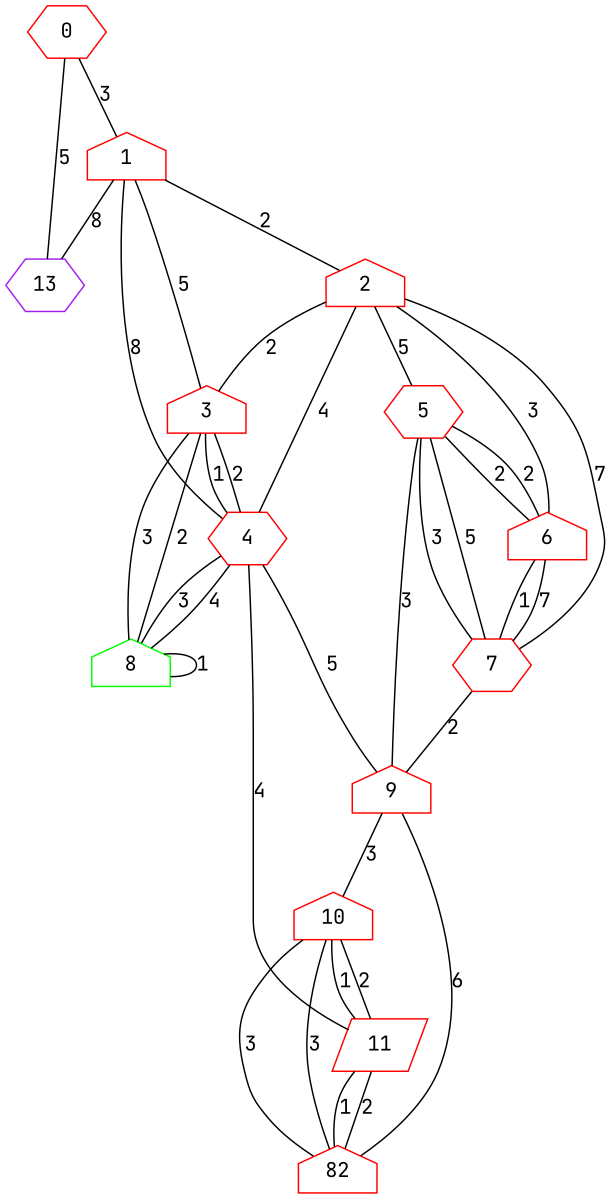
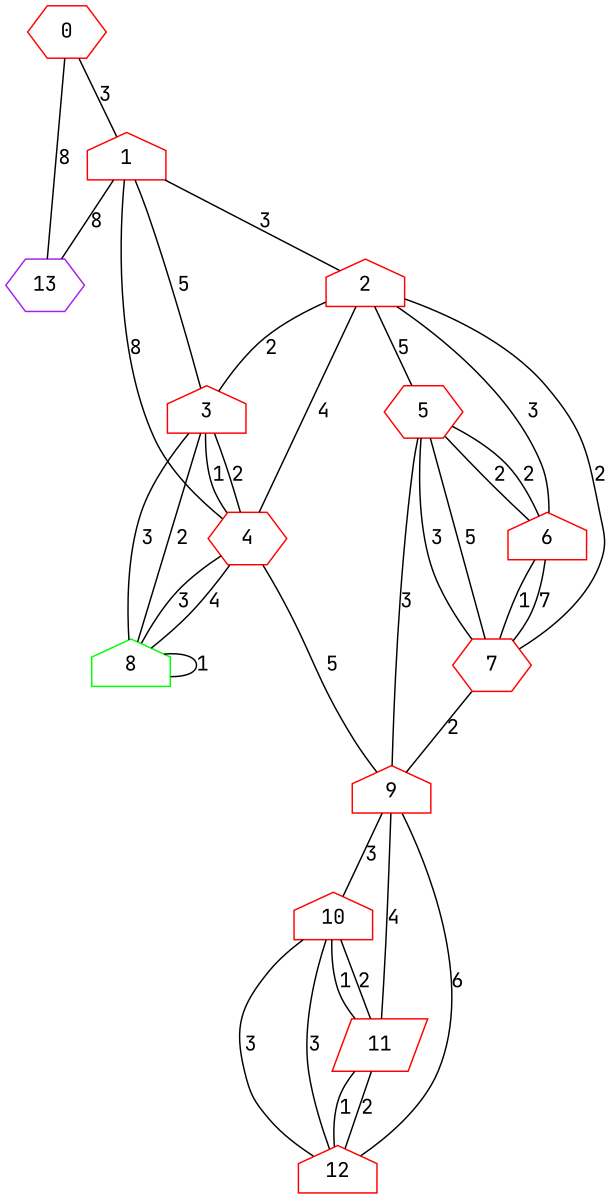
edge "0" -- "13": label "5" -> "8"
edge "1" -- "2": label "2" -> "3"
edge "2" -- "7": label "7" -> "2"
edge "4" -- "11": now "9" -- "11"
node "82": label "82" -> "12"
